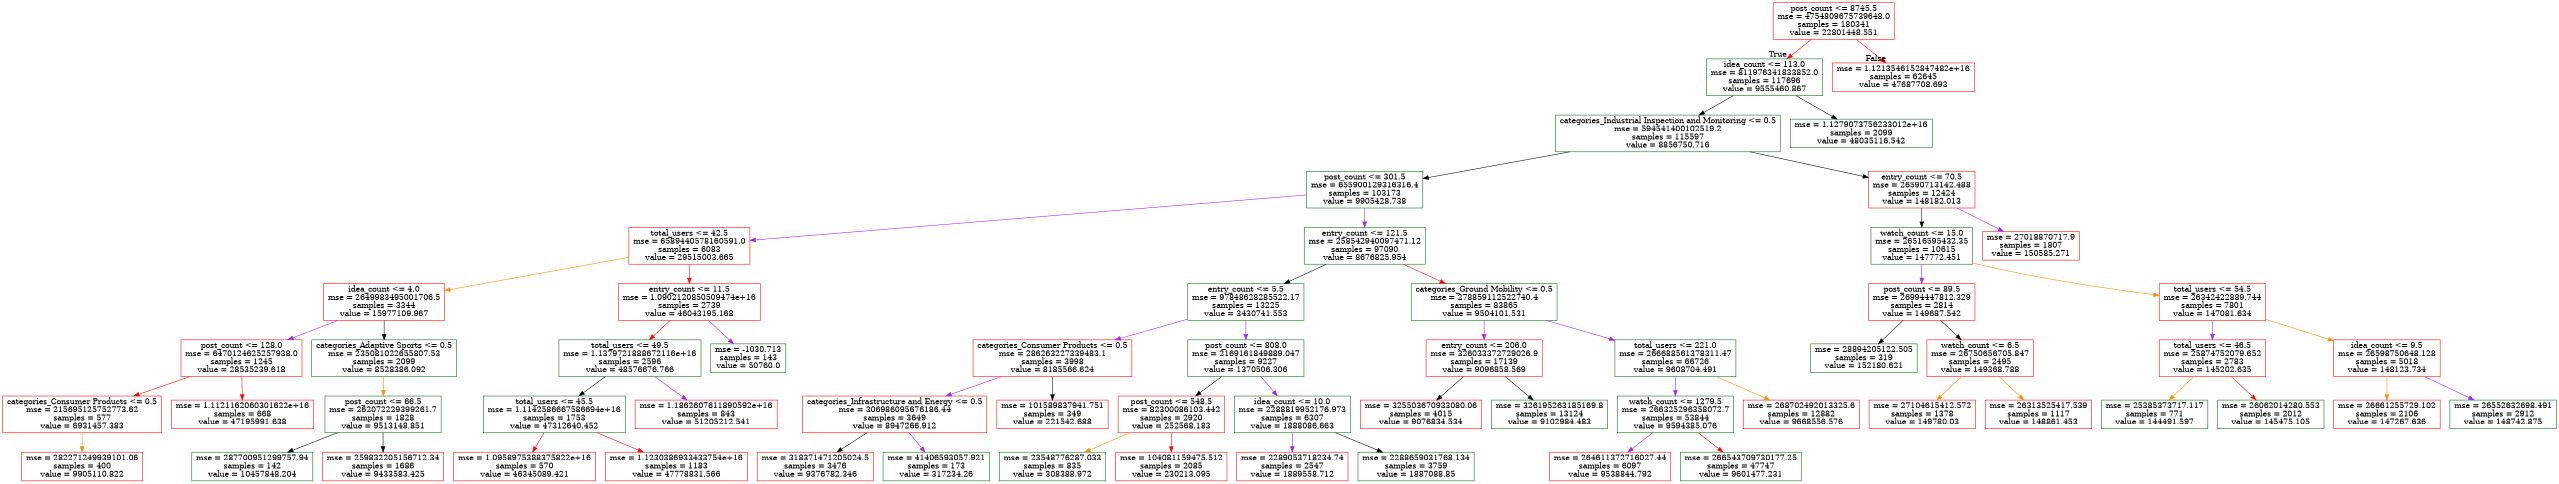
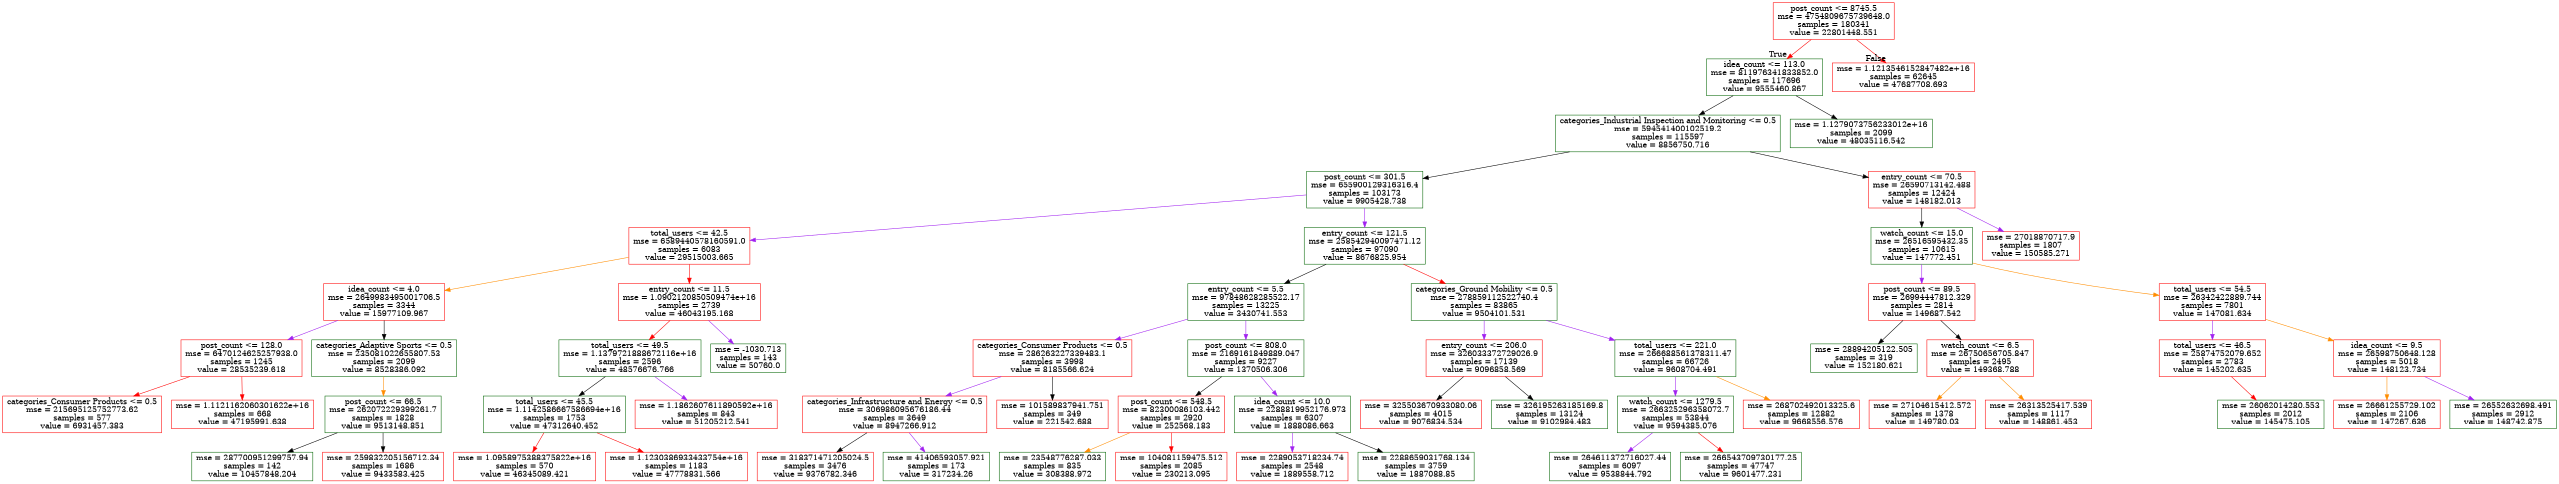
node "mse = 25385373717.117 samples = 771 value = 144491.597": removed
node "mse = 282271249939101.06 samples = 400 value = 9905110.822": removed
node "mse = 2289053718234.74 samples = 2547 value = 1889558.712": label "mse = 2289053718234.74 samples = 2547 value = 1889558.712" -> "mse = 2289053718234.74 samples = 2548 value = 1889558.712"
node "mse = 264611372716027.44 samples = 6097 value = 9538844.792": color red -> darkgreen
